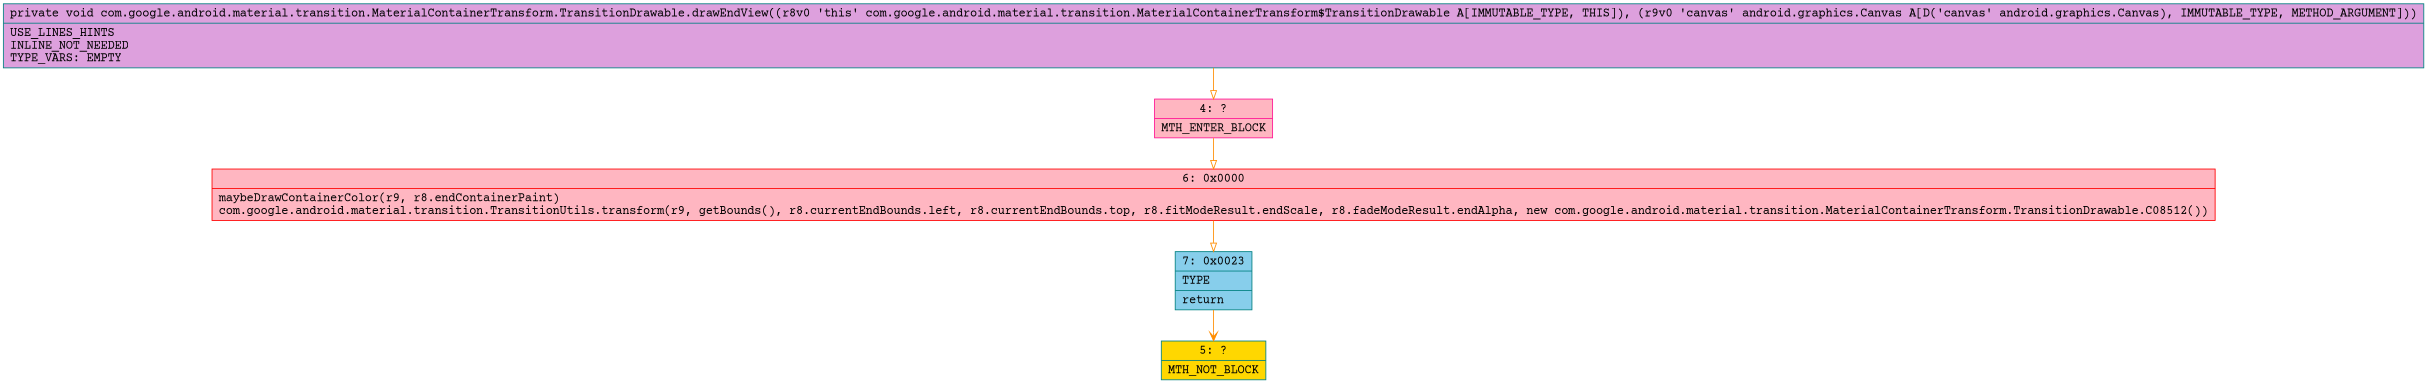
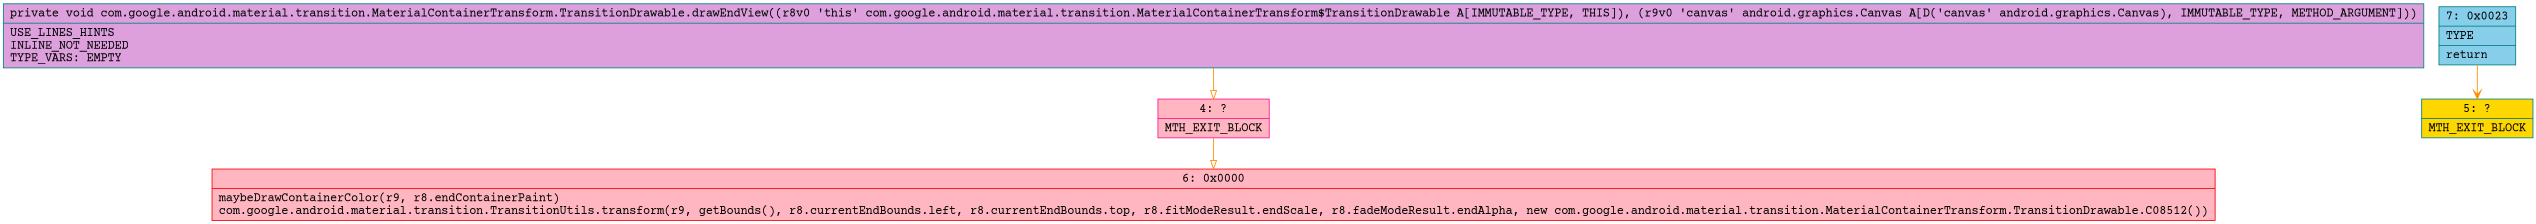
node "4: ?": text "MTH_ENTER_BLOCK" -> "MTH_EXIT_BLOCK"
edge "6: 0x0000" -> "7: 0x0023": removed
node "5: ?": text "MTH_NOT_BLOCK" -> "MTH_EXIT_BLOCK"
